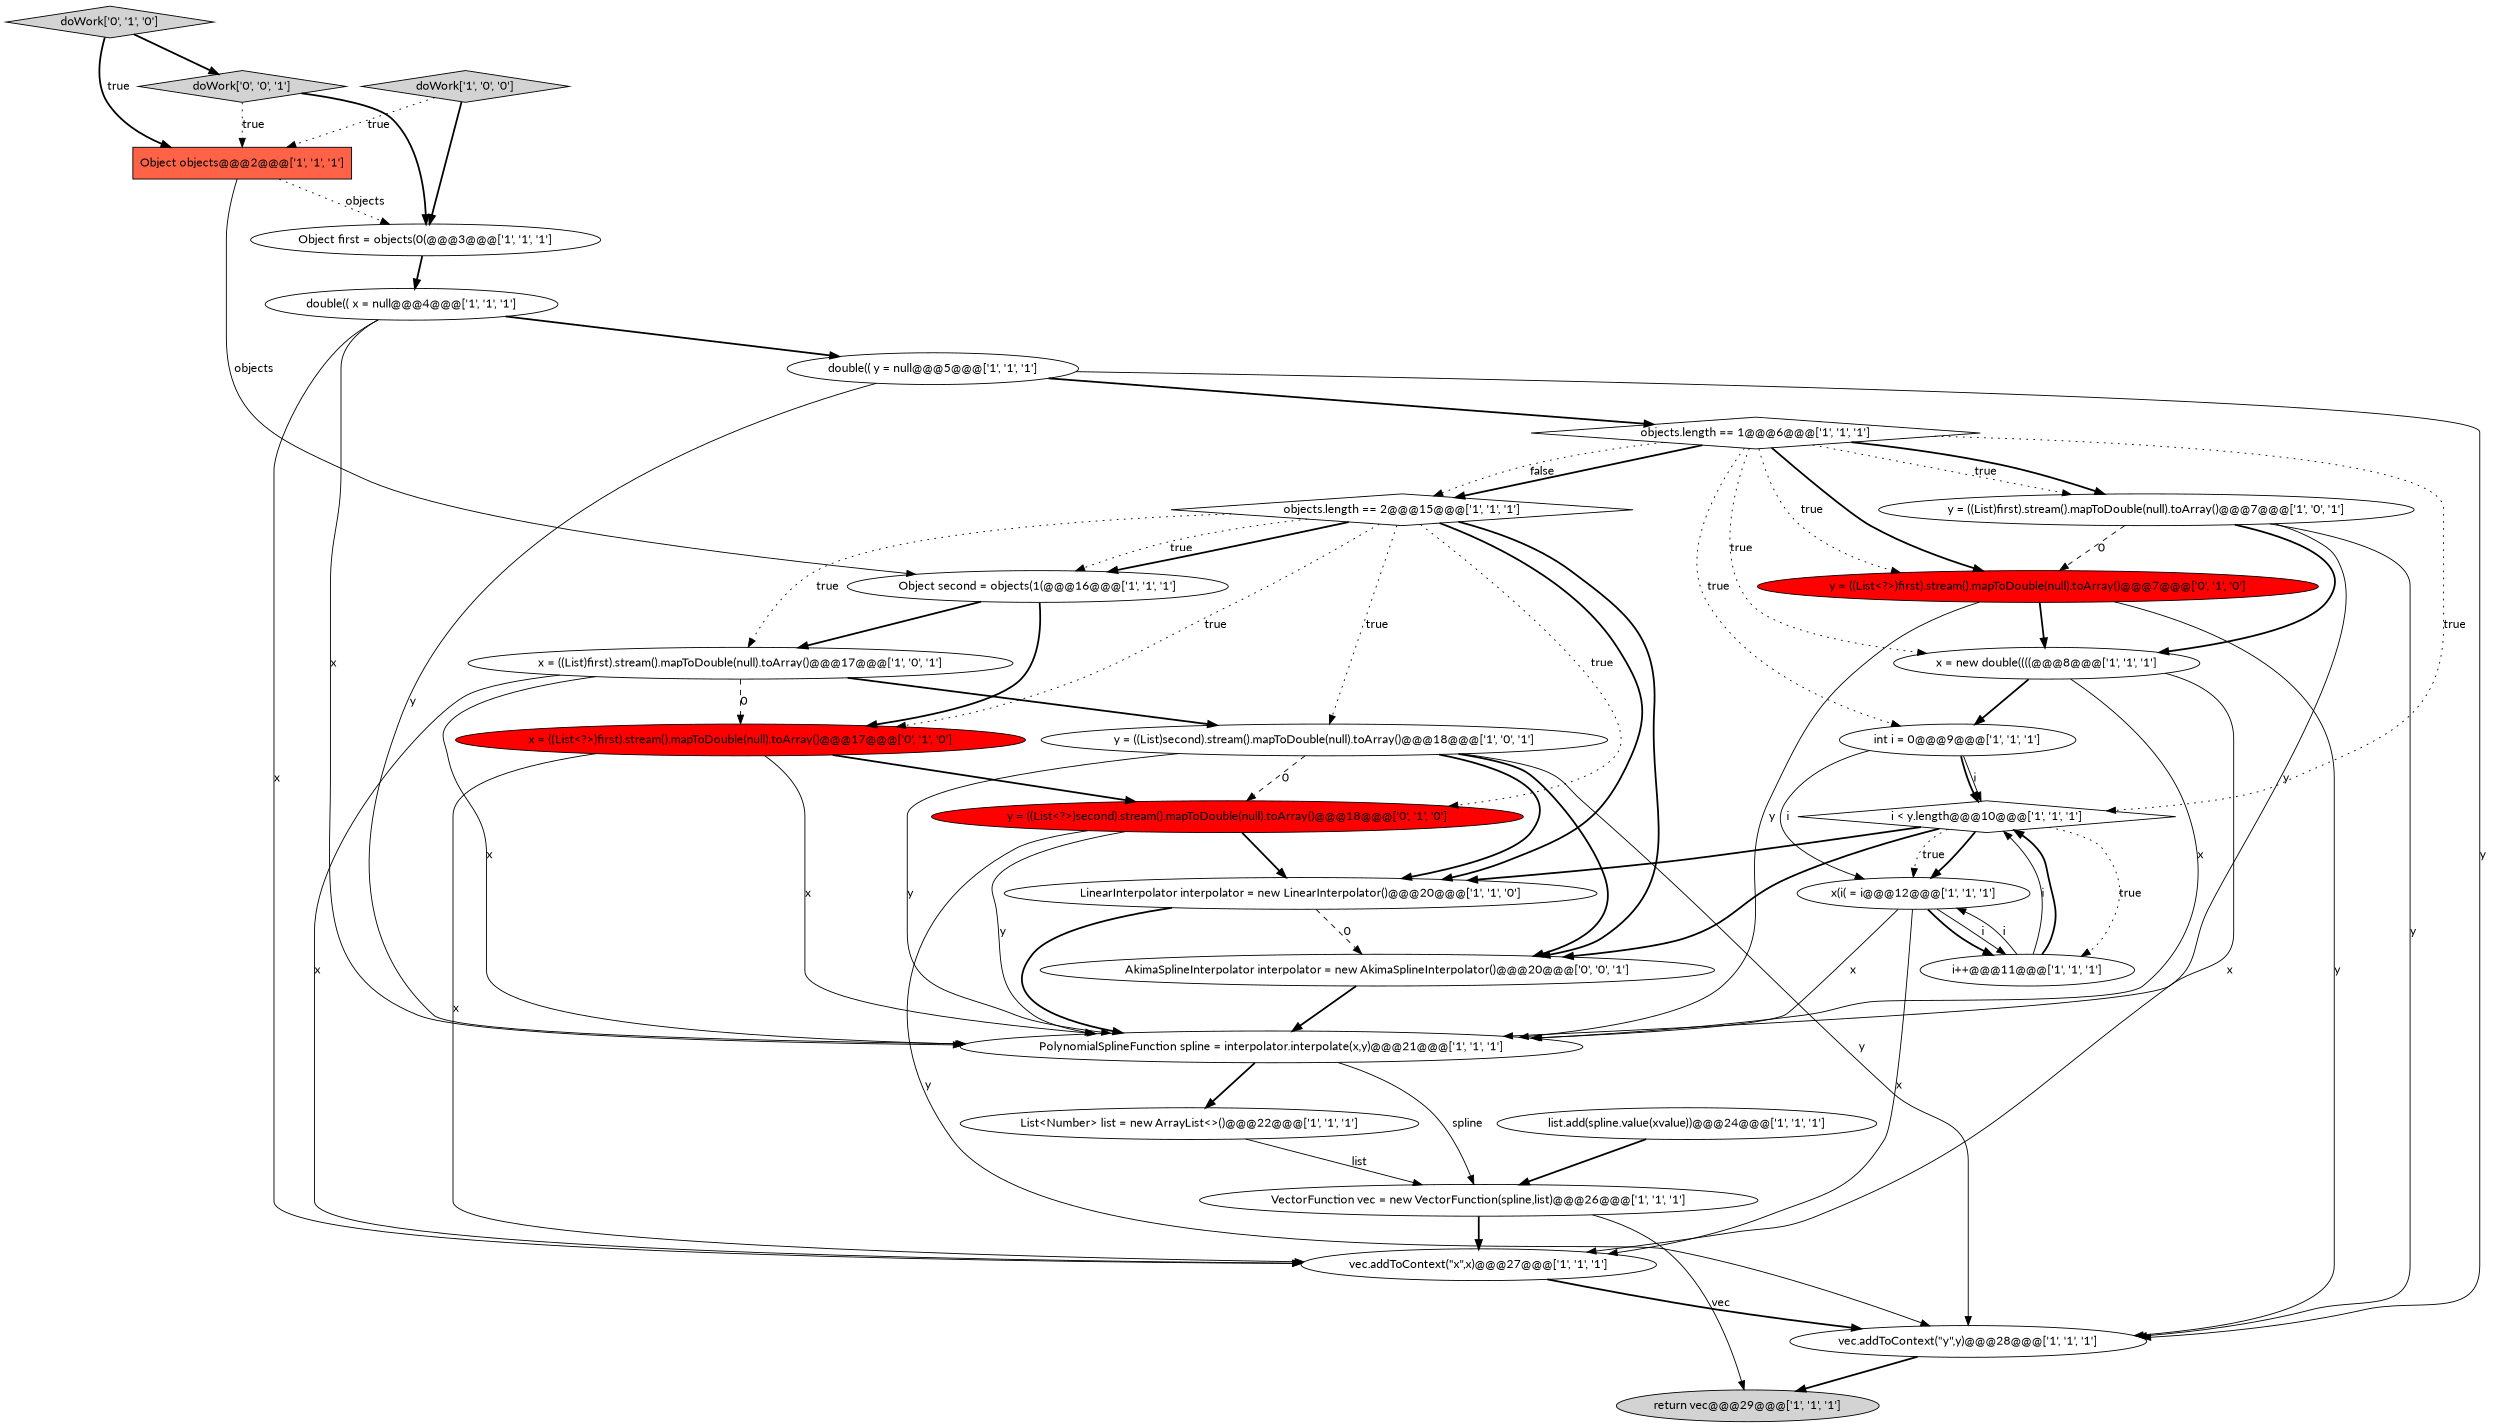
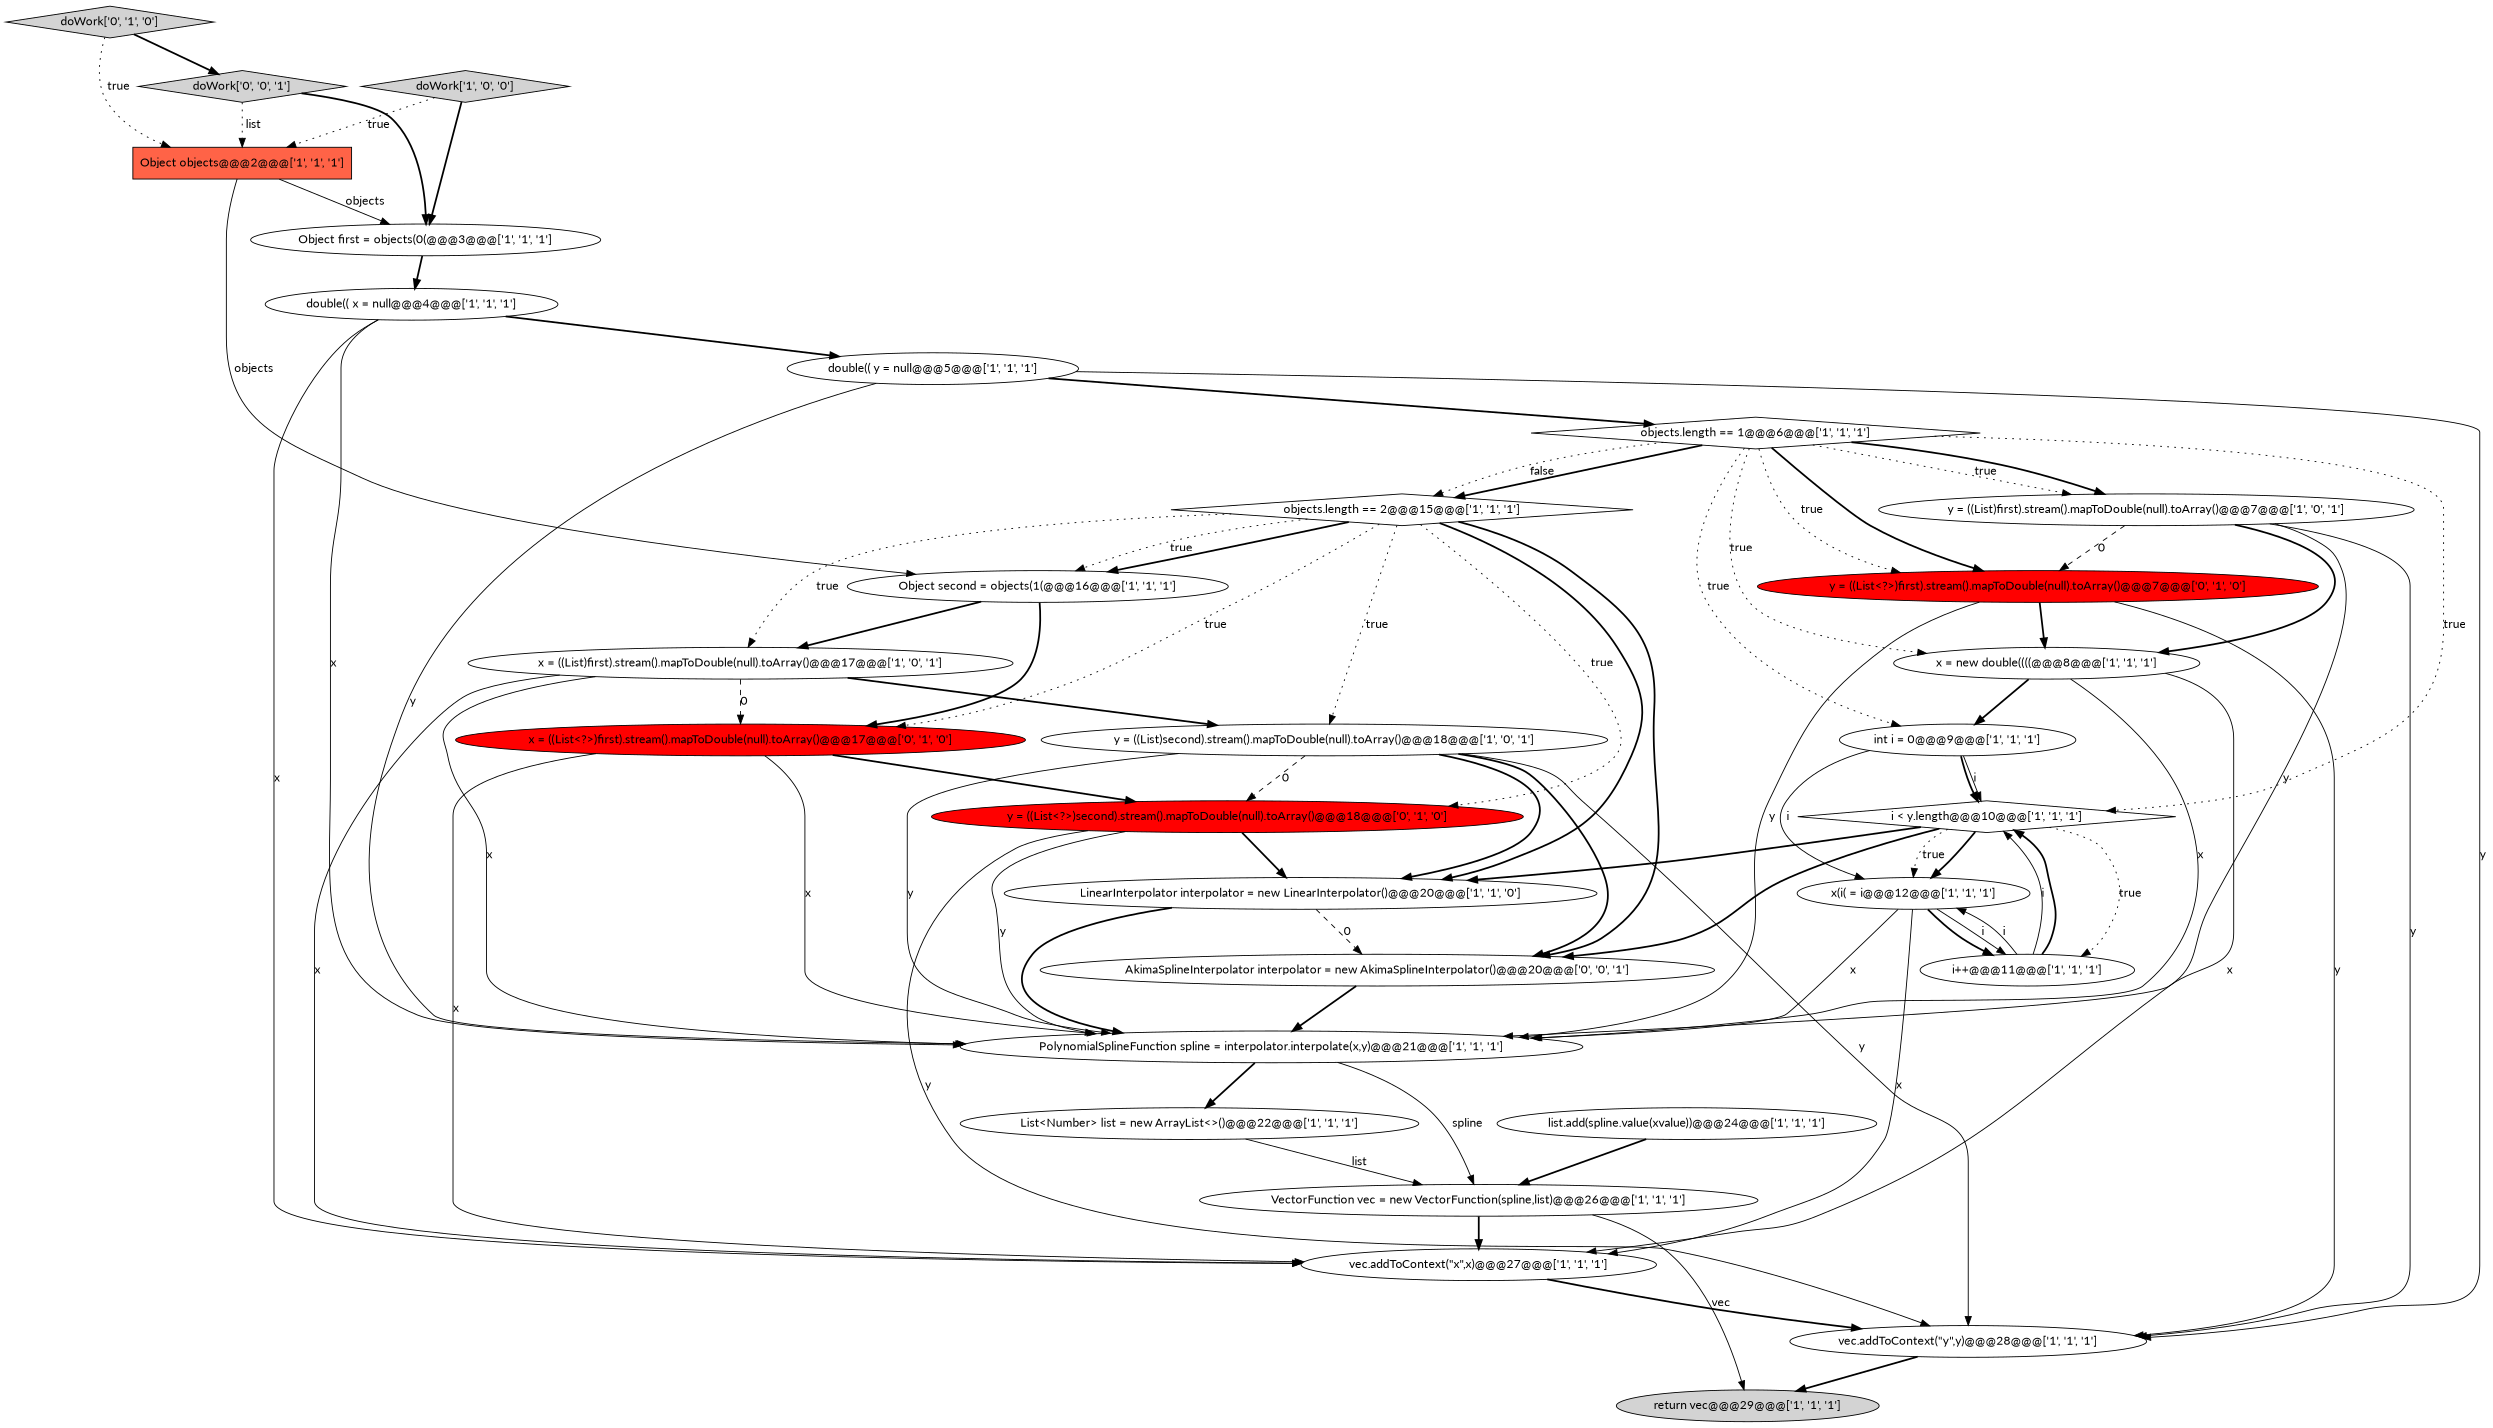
edge "doWork['0', '1', '0']" -> "Object objects@@@2@@@['1', '1', '1']": style bold -> dotted
edge "doWork['0', '0', '1']" -> "Object objects@@@2@@@['1', '1', '1']": label "true" -> "list"
edge "Object objects@@@2@@@['1', '1', '1']" -> "Object first = objects(0(@@@3@@@['1', '1', '1']": style dotted -> solid
